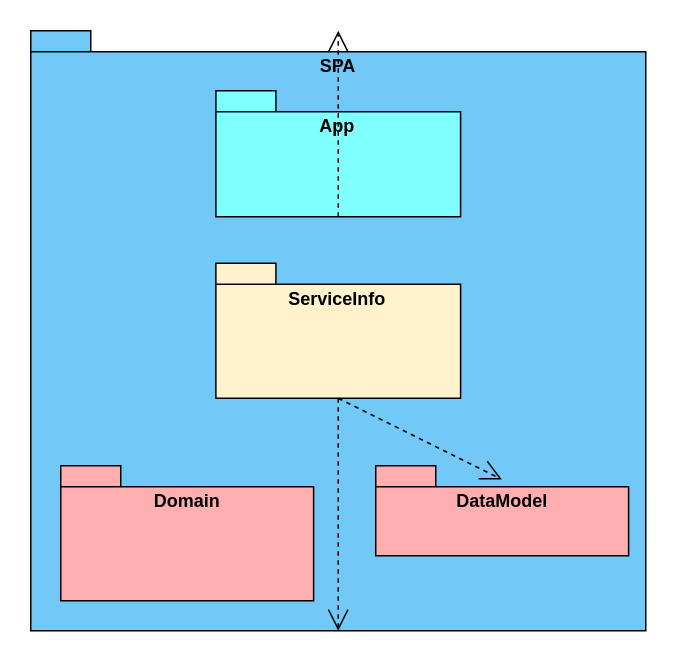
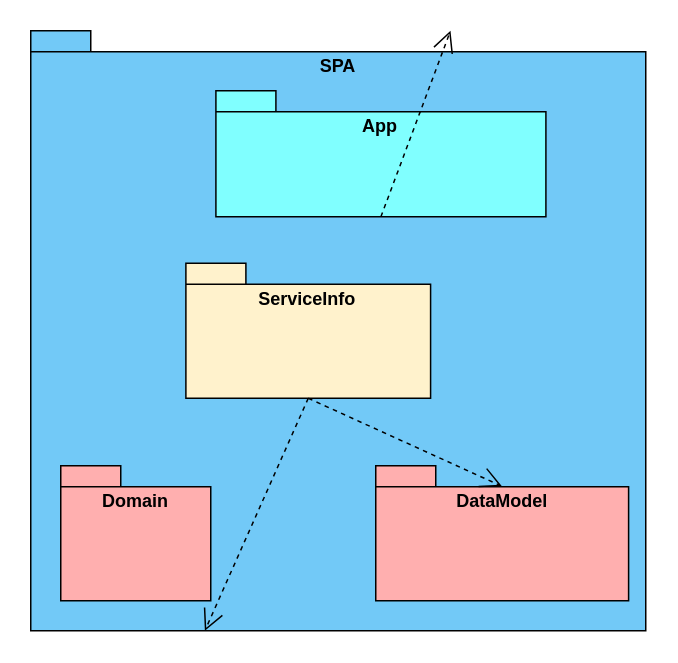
node "App": size 245x126 -> 330x126
node "ServiceInfo": moved (338, 331) -> (308, 331)
node "DataModel": size 253x90 -> 253x135
node "Domain": size 253x135 -> 150x135
